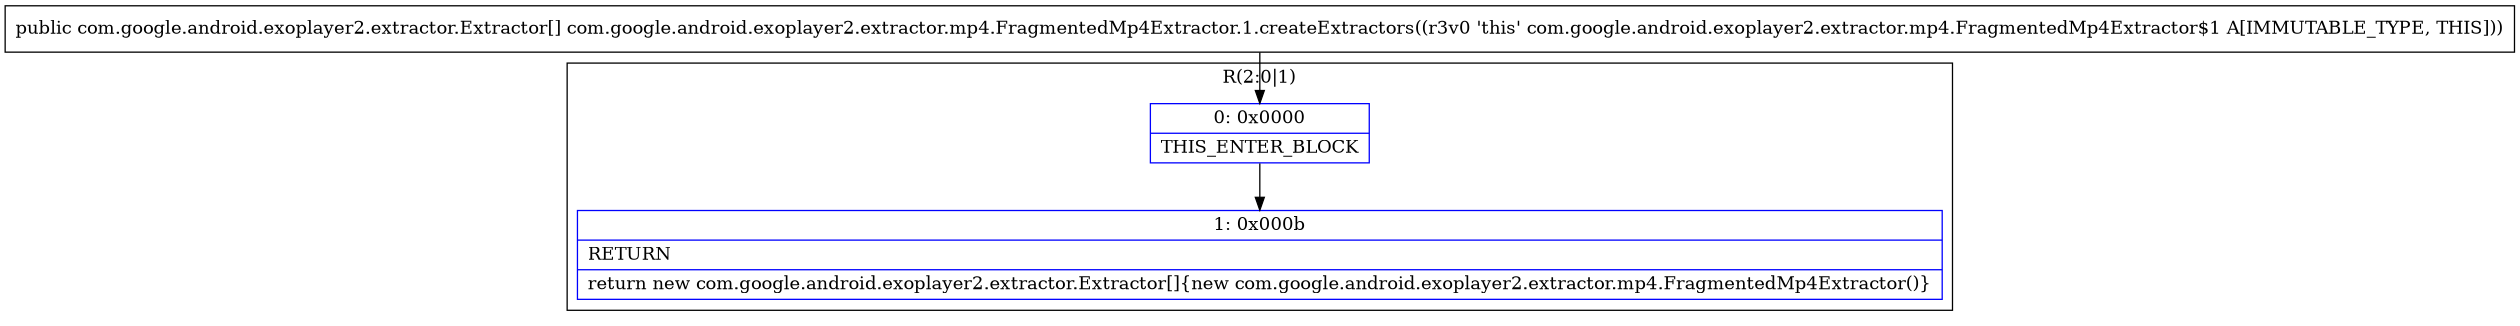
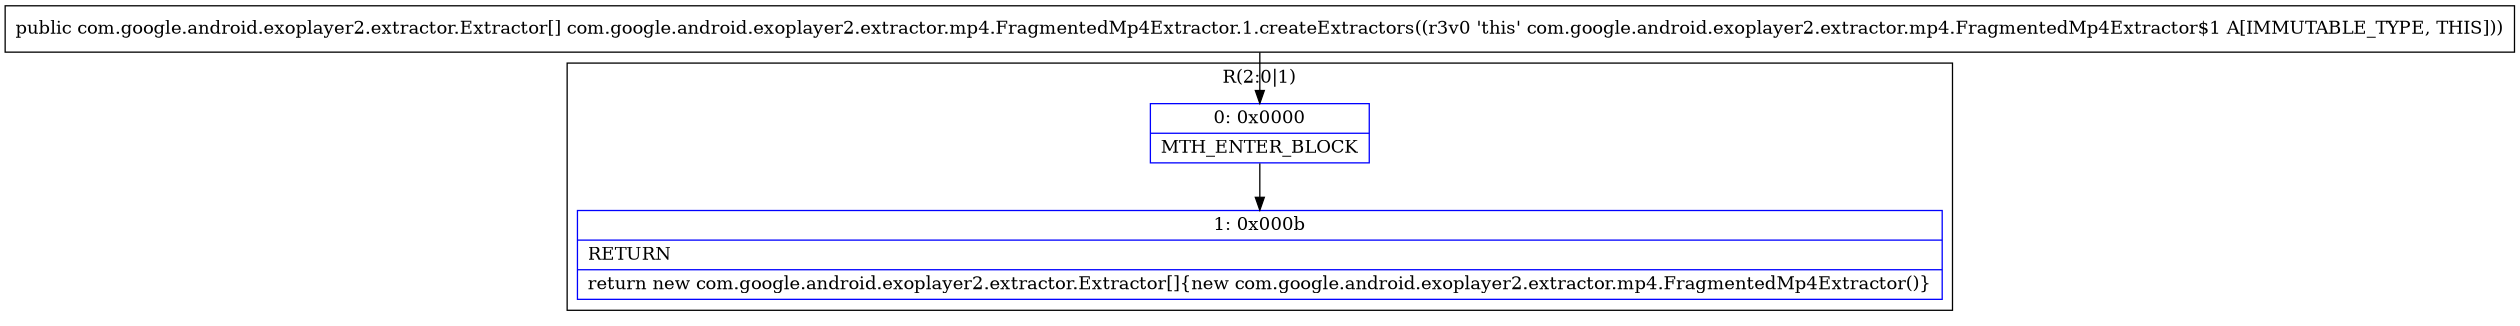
node "0: 0x0000": text "THIS_ENTER_BLOCK" -> "MTH_ENTER_BLOCK"
